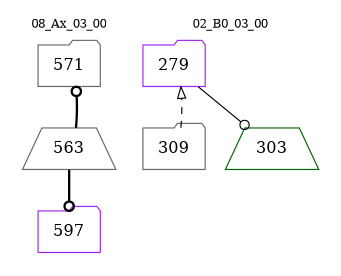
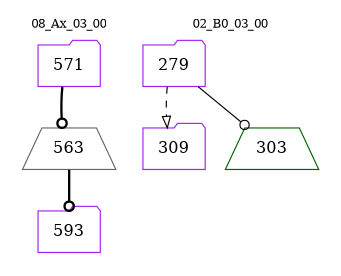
node "571": color gray40 -> purple
edge "563" -> "571": reversed
edge "309" -> "279": reversed
node "309": color gray40 -> purple
node "597": label "597" -> "593"
